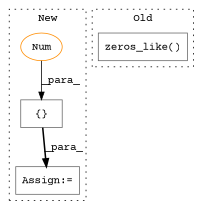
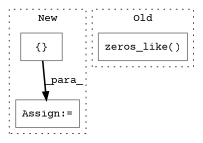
node "Num": removed
